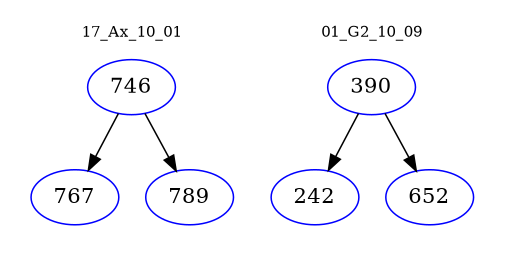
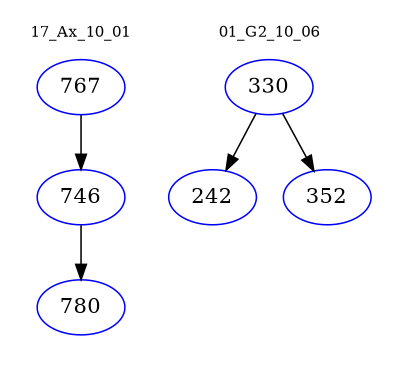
cluster "01_G2_10_09": label "01_G2_10_09" -> "01_G2_10_06"
node "390": label "390" -> "330"
edge "746" -> "767": reversed
node "789": label "789" -> "780"
node "652": label "652" -> "352"
